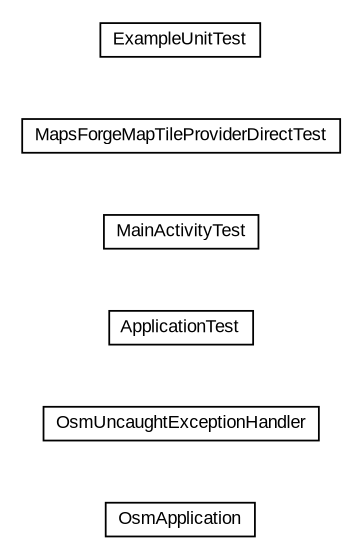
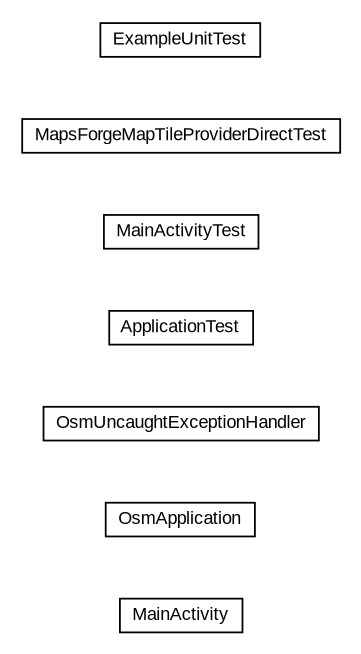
node "MainActivity": added
